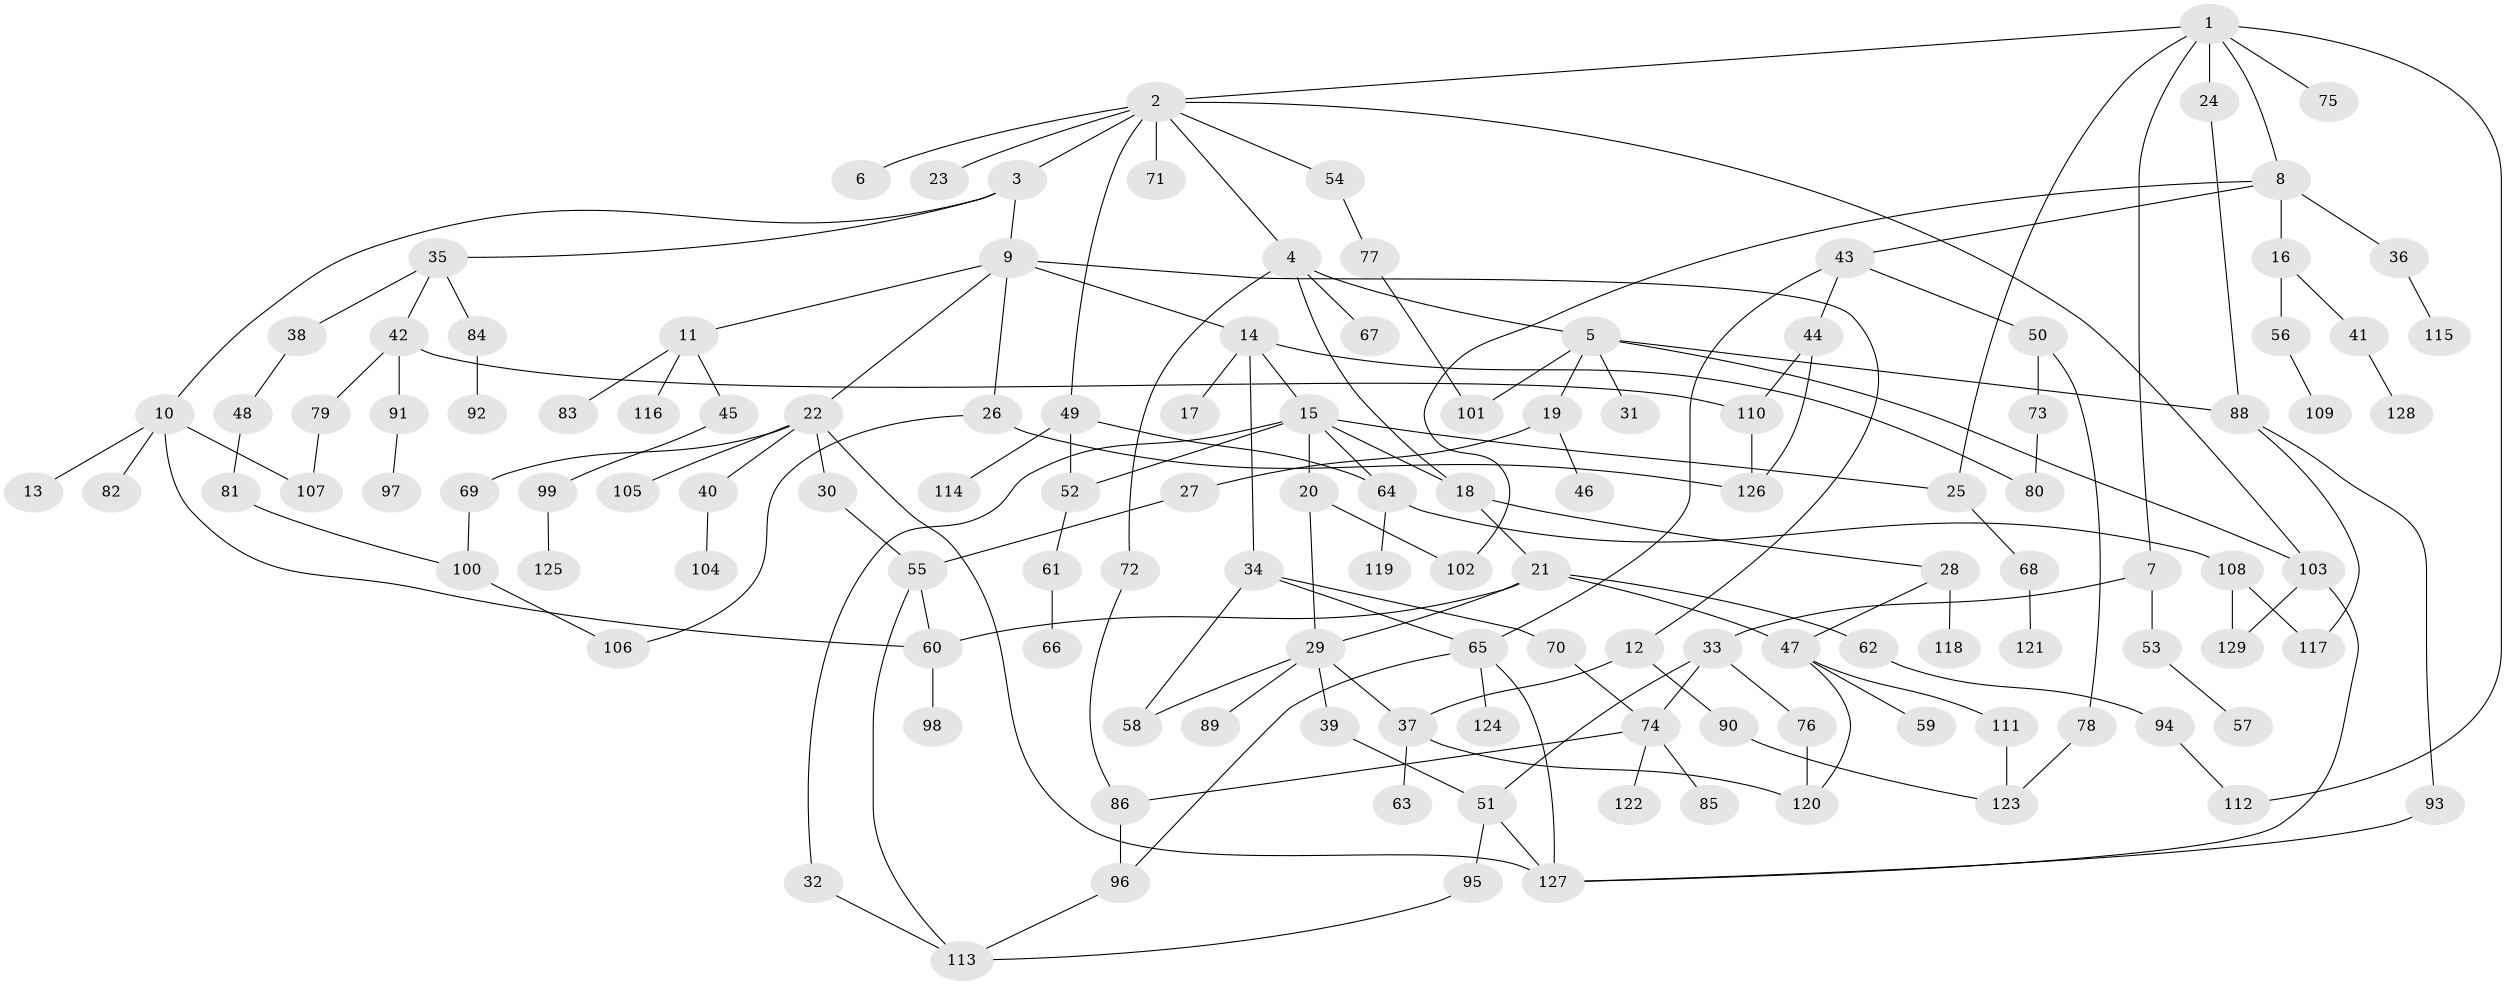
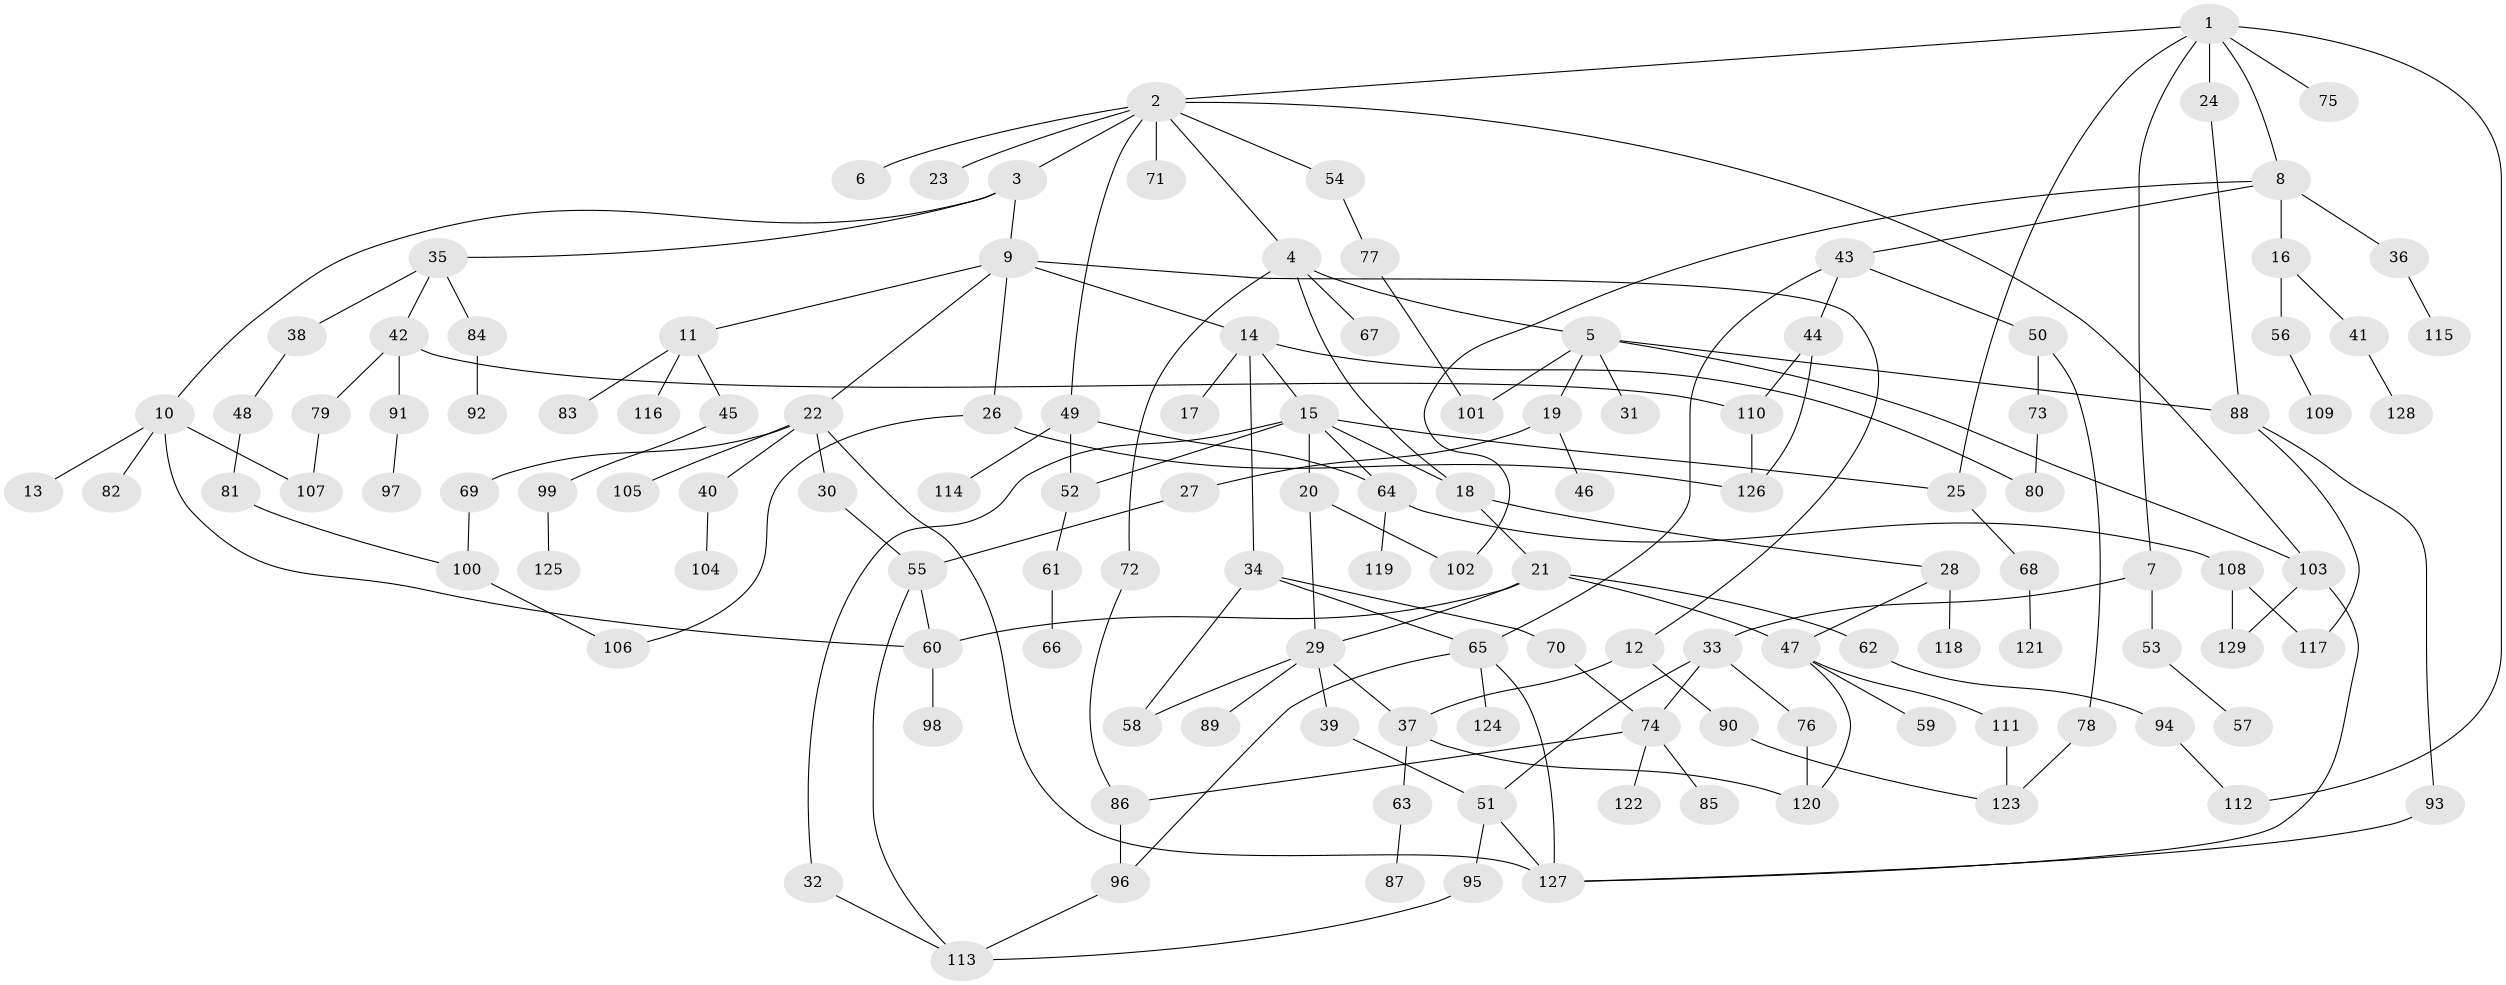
node "87": added
